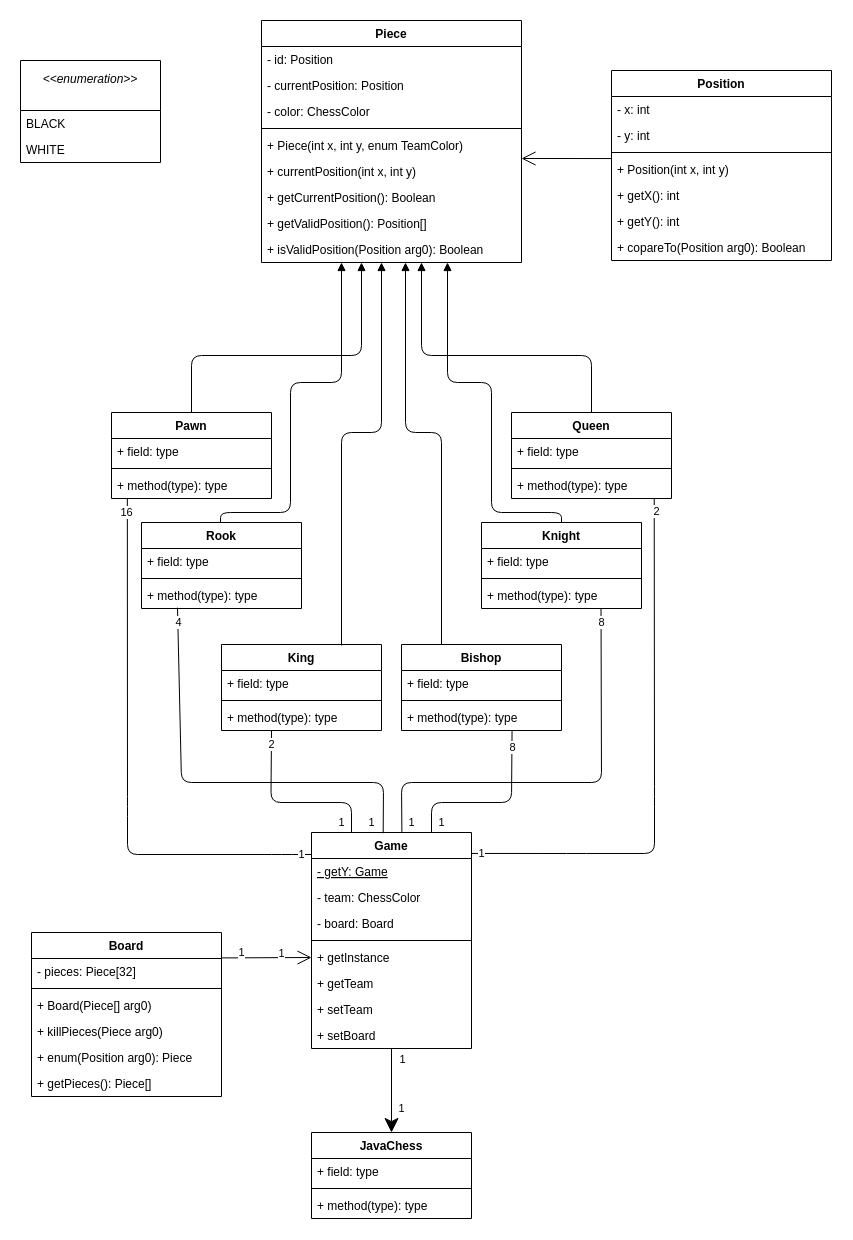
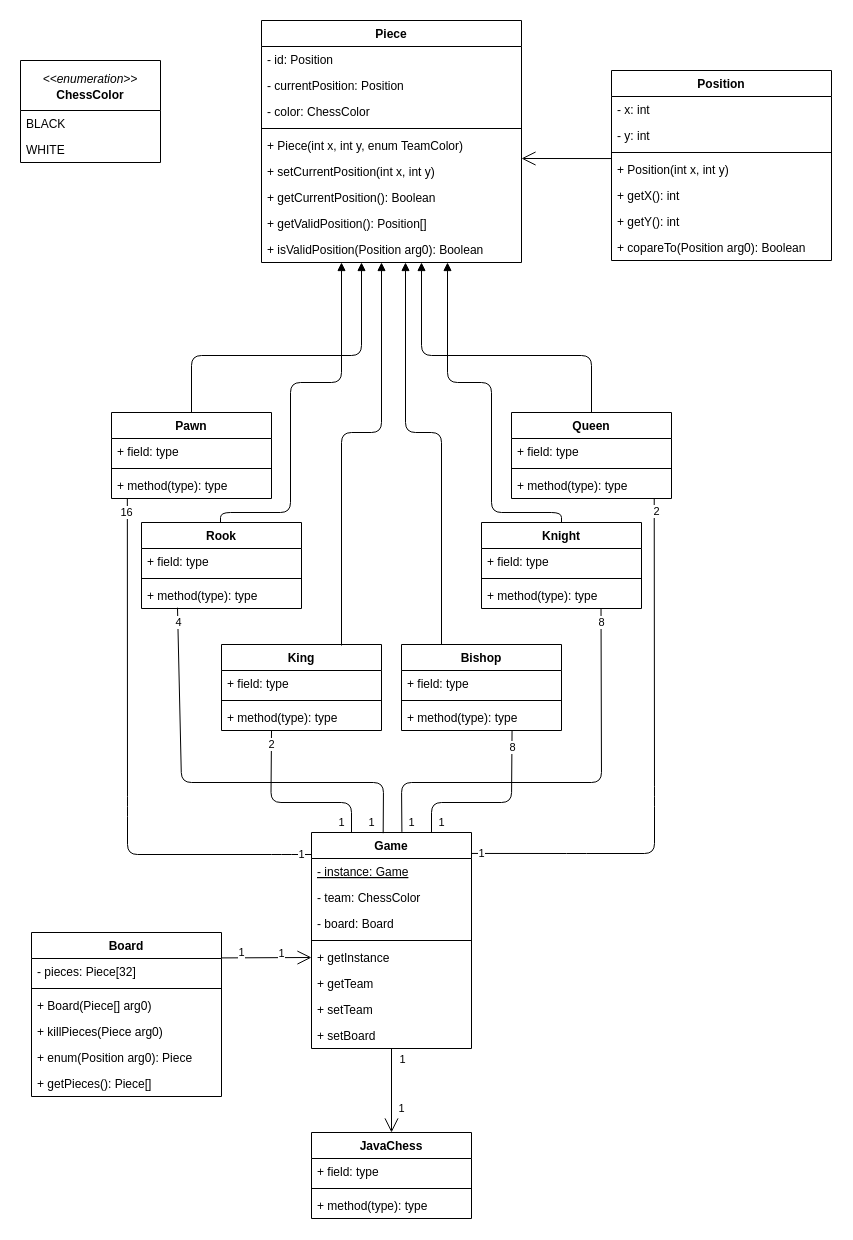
node "ChessColor": added
node "+ currentPosition(int x, int y)": label "+ currentPosition(int x, int y)" -> "+ setCurrentPosition(int x, int y)"
node "- getY: Game": label "- getY: Game" -> "- instance: Game"
edge "+ setBoard" -> "JavaChess": arrowhead classic -> open
